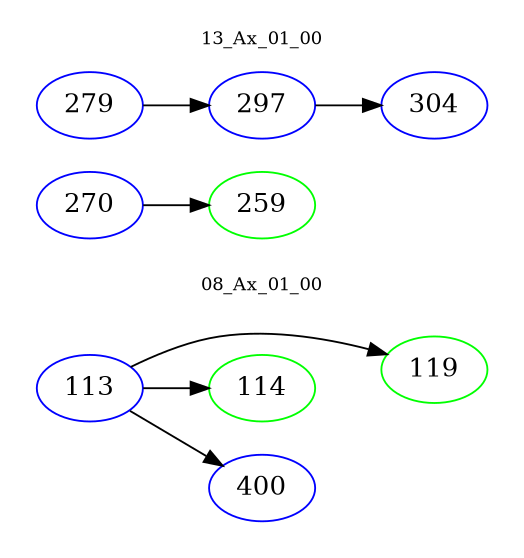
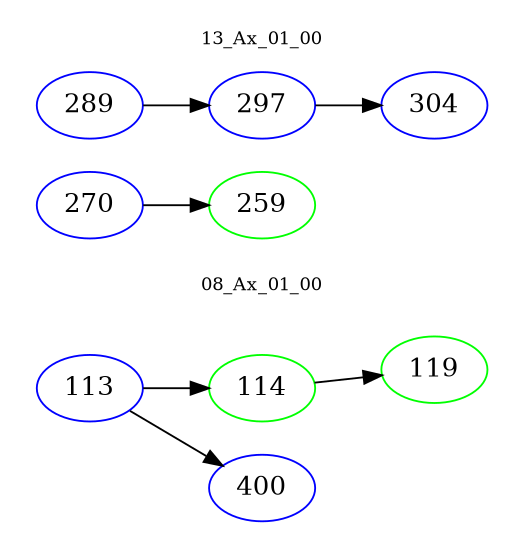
node "279": label "279" -> "289"
edge "113" -> "119": now "114" -> "119"
